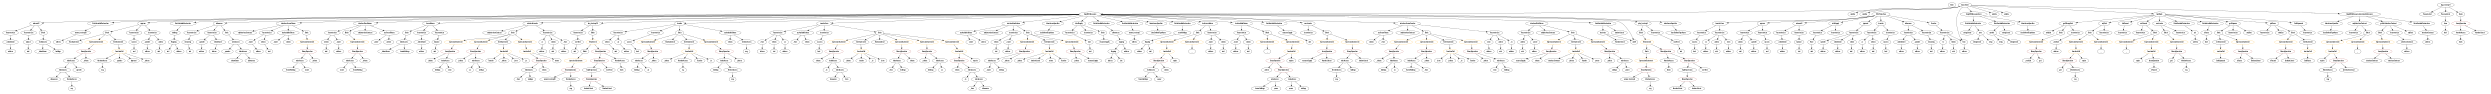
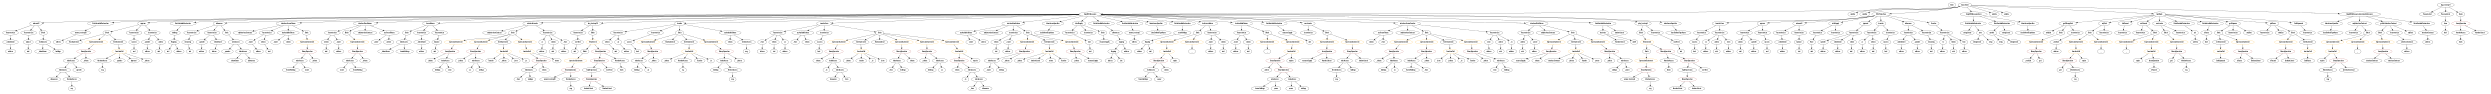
edge "KingOfEthResource" -> "uint8": now "KingOfEthResource" -> "interfaceMintTokens"
edge "SourceUnit" -> "from": now "SourceUnit" -> "ERC21Interface"
